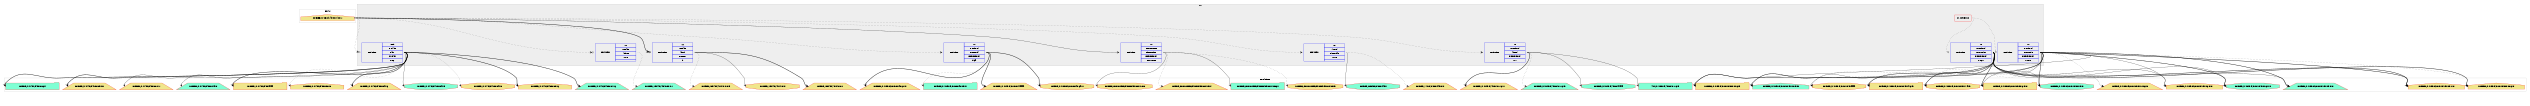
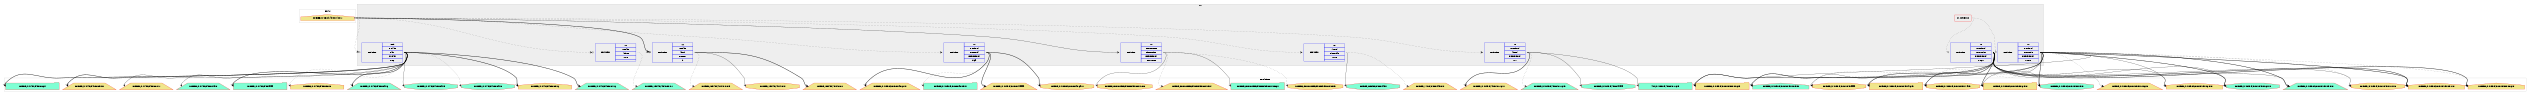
node "portage://sys-libs/glibc-9999": fillcolor khaki -> aquamarine
node "portage://sys-libs/glibc-2.29-r6": fillcolor khaki -> aquamarine
node "portage://sys-libs/glibc-2.29-r2": fillcolor khaki -> aquamarine
node "portage://sys-devel/automake-1.14.1-r2": added
